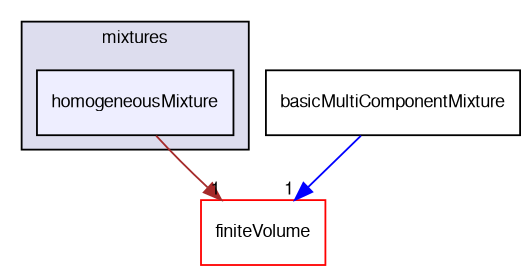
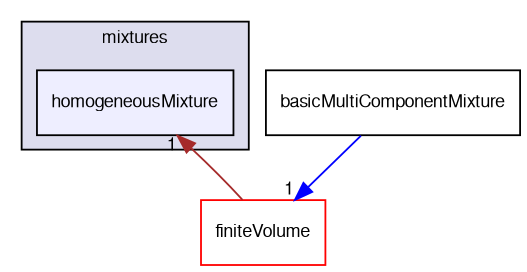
edge "homogeneousMixture" -> "finiteVolume": reversed
